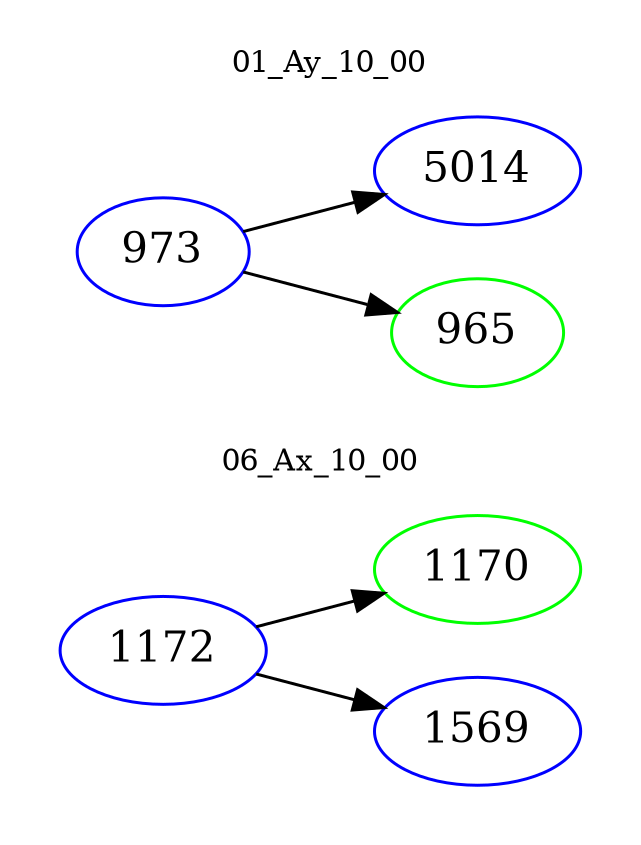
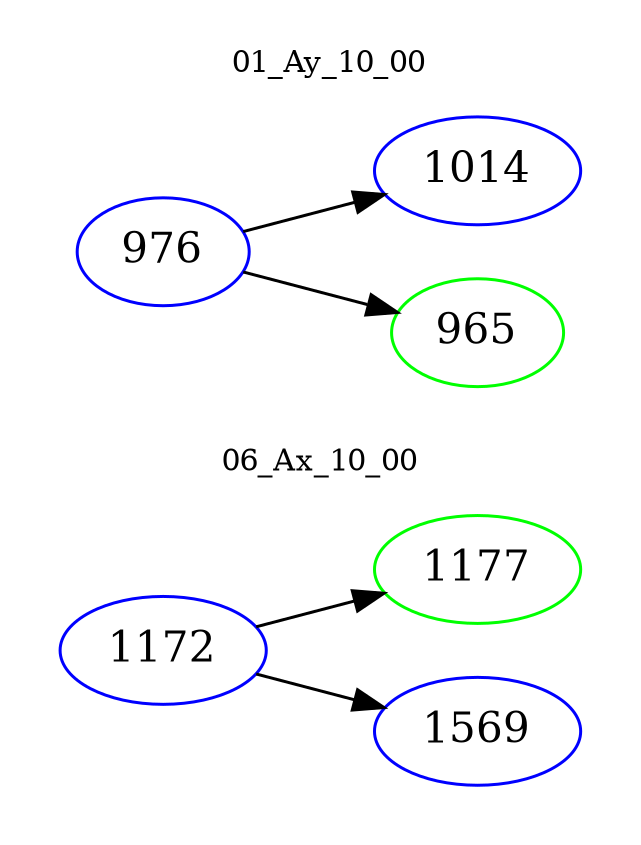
node "5014": label "5014" -> "1014"
node "973": label "973" -> "976"
node "1170": label "1170" -> "1177"
